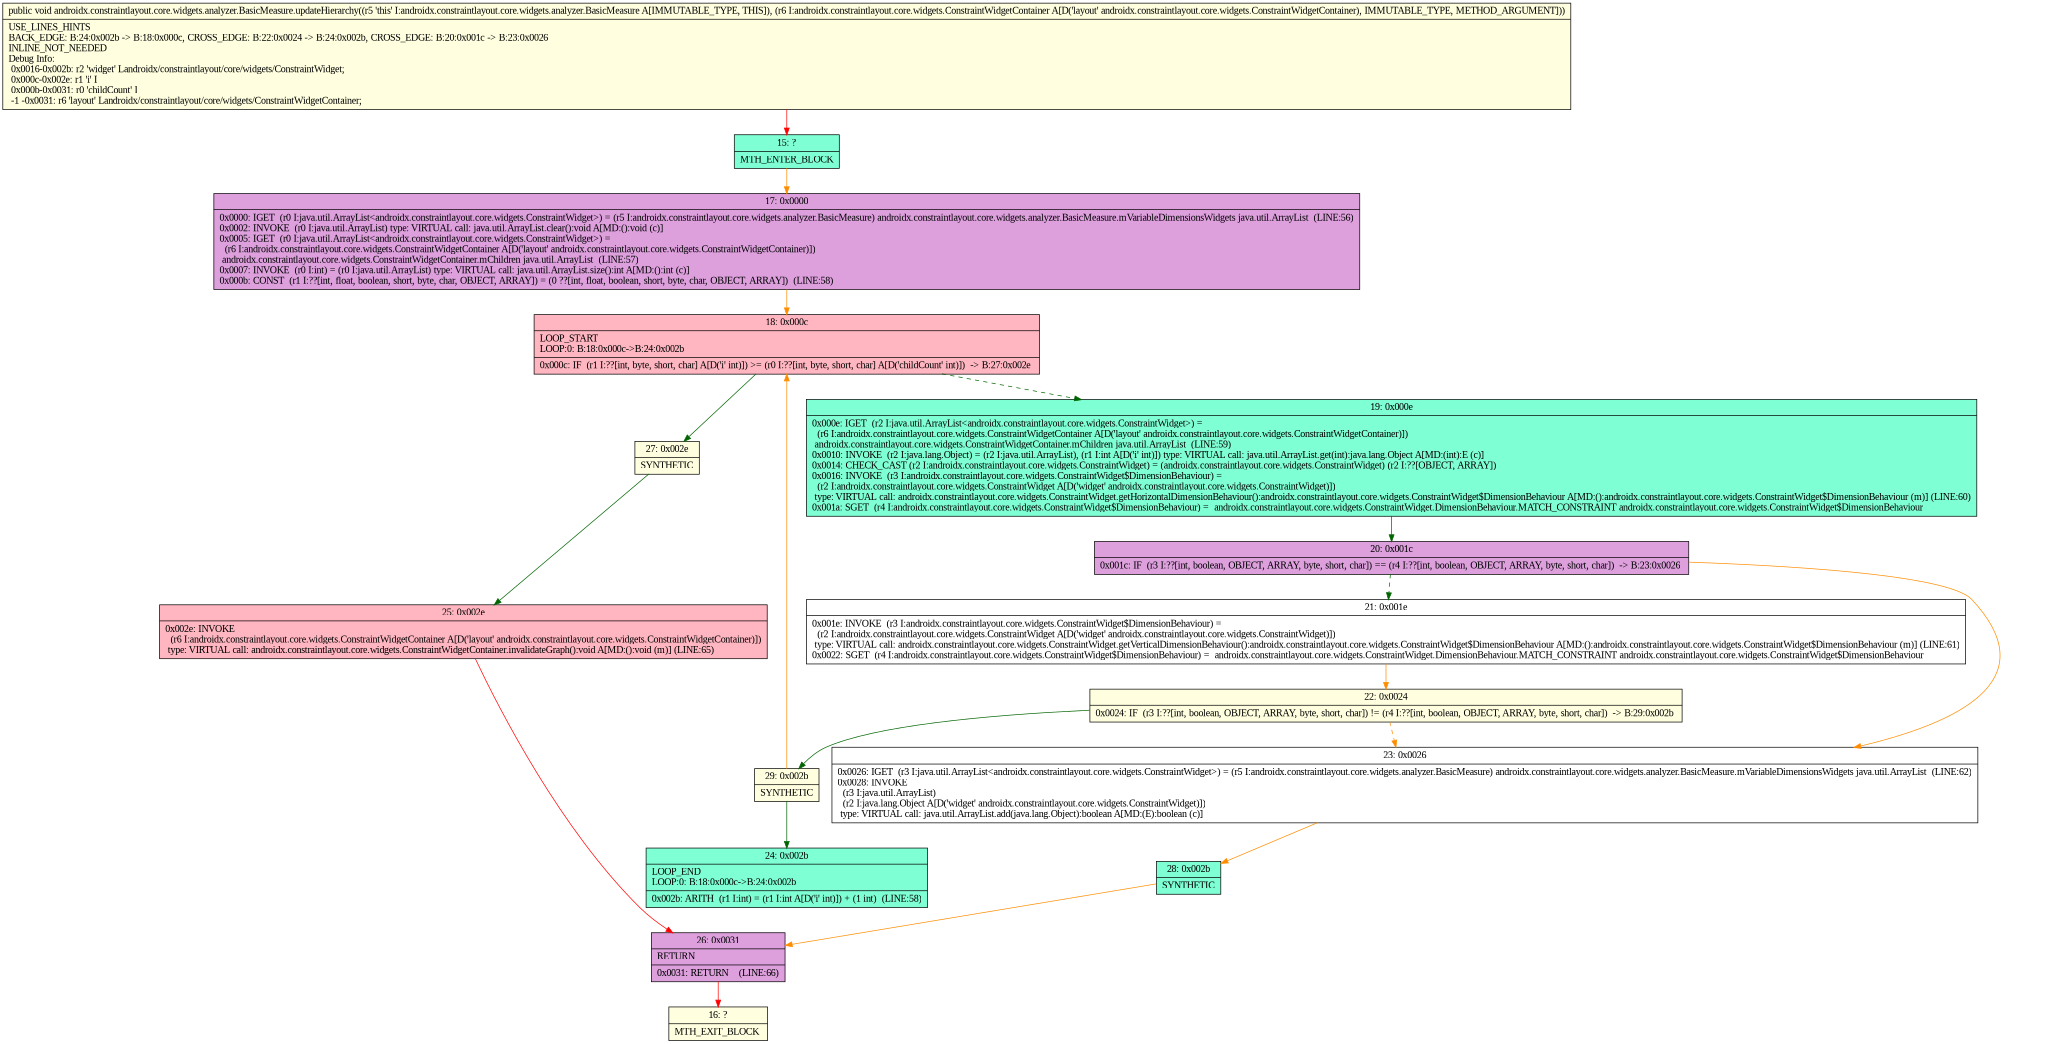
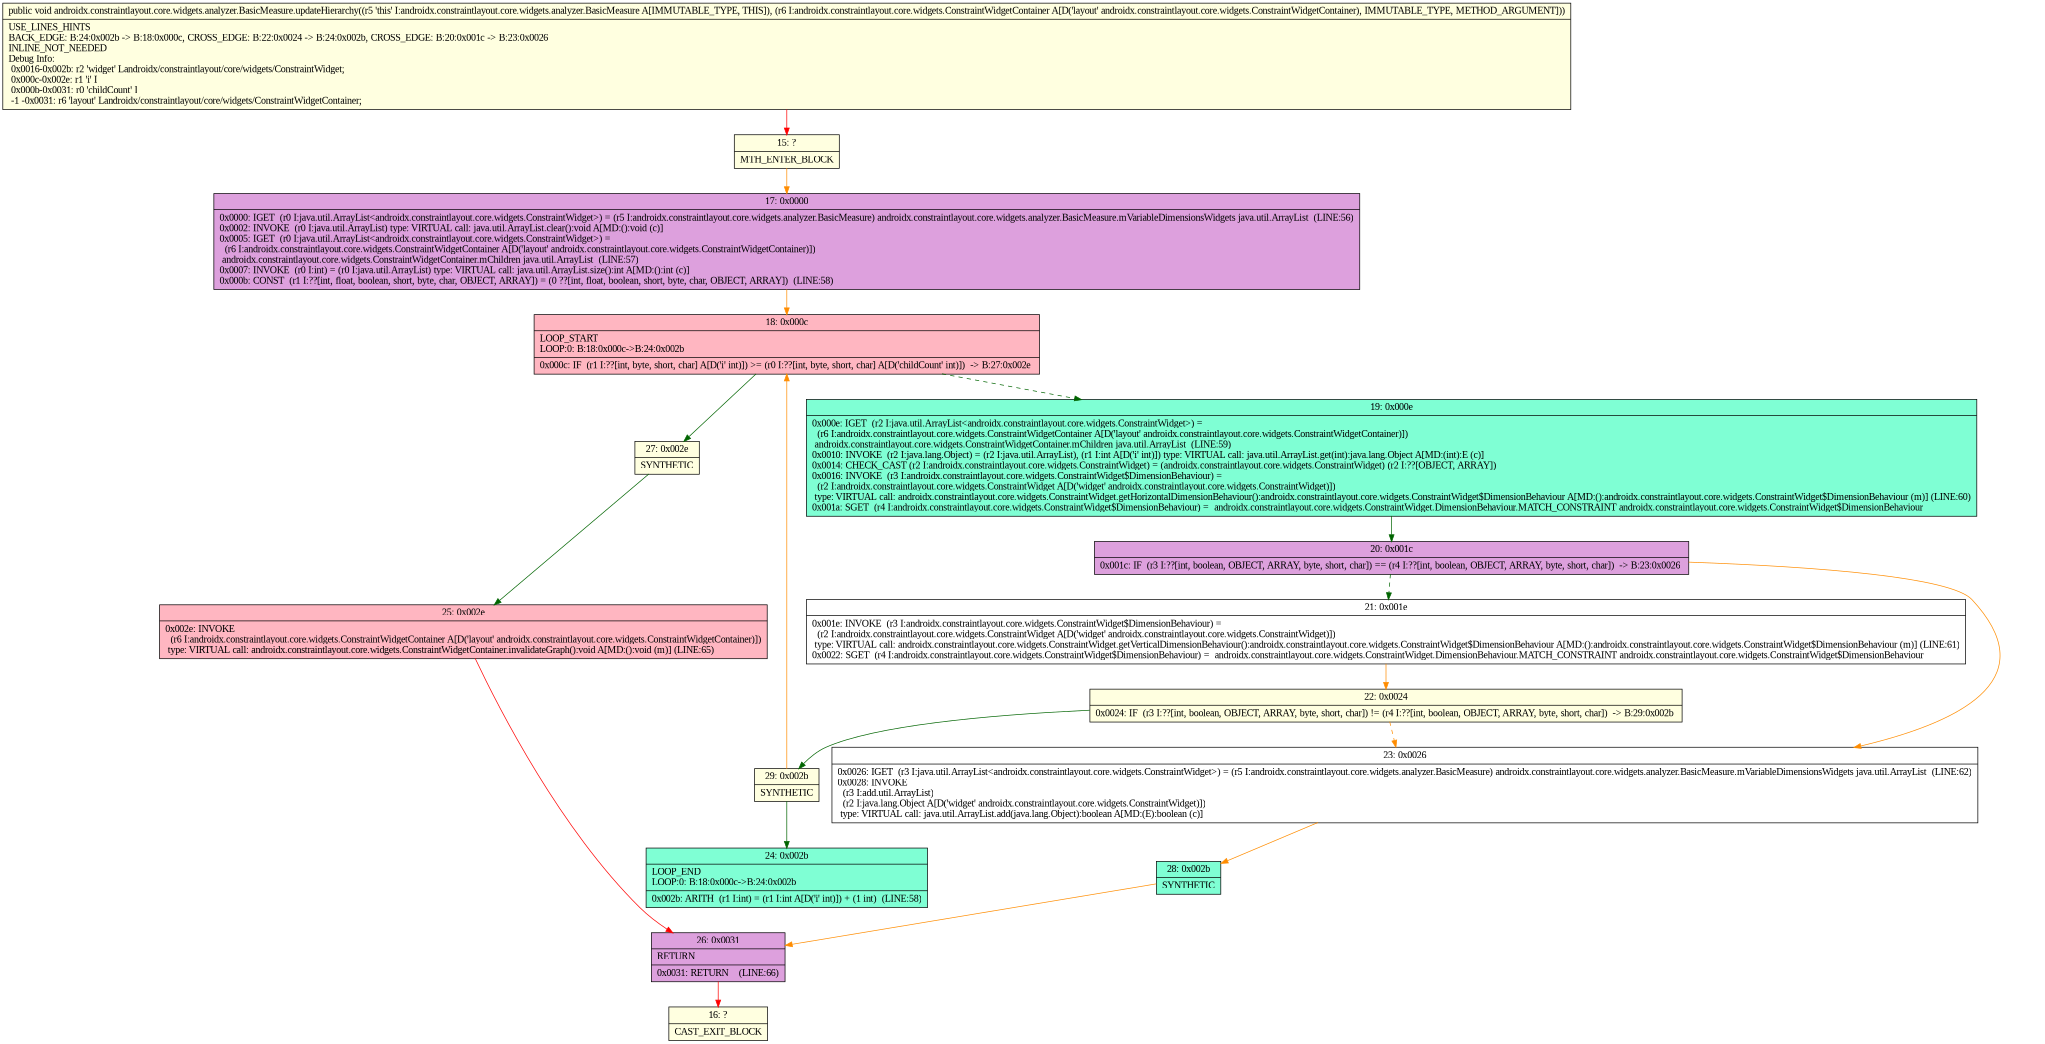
node "15: ?": fillcolor aquamarine -> lightyellow
node "23: 0x0026": text "(r3 I:java.util.ArrayList)" -> "(r3 I:add.util.ArrayList)"
node "16: ?": text "MTH_EXIT_BLOCK" -> "CAST_EXIT_BLOCK"
